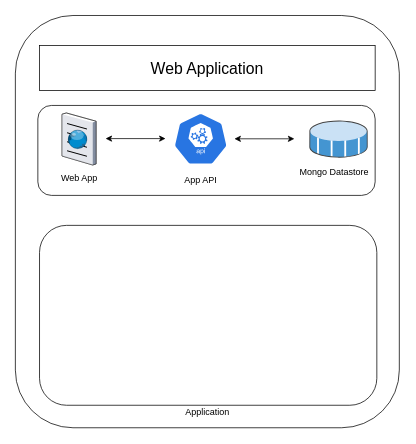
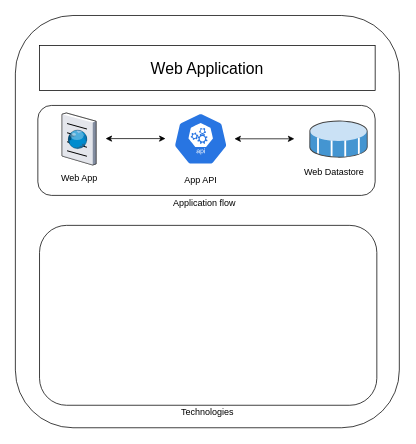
node "Mongo Datastore": label "Mongo Datastore" -> "Web Datastore"
node "Application flow": added
node "Application": label "Application" -> "Technologies"
